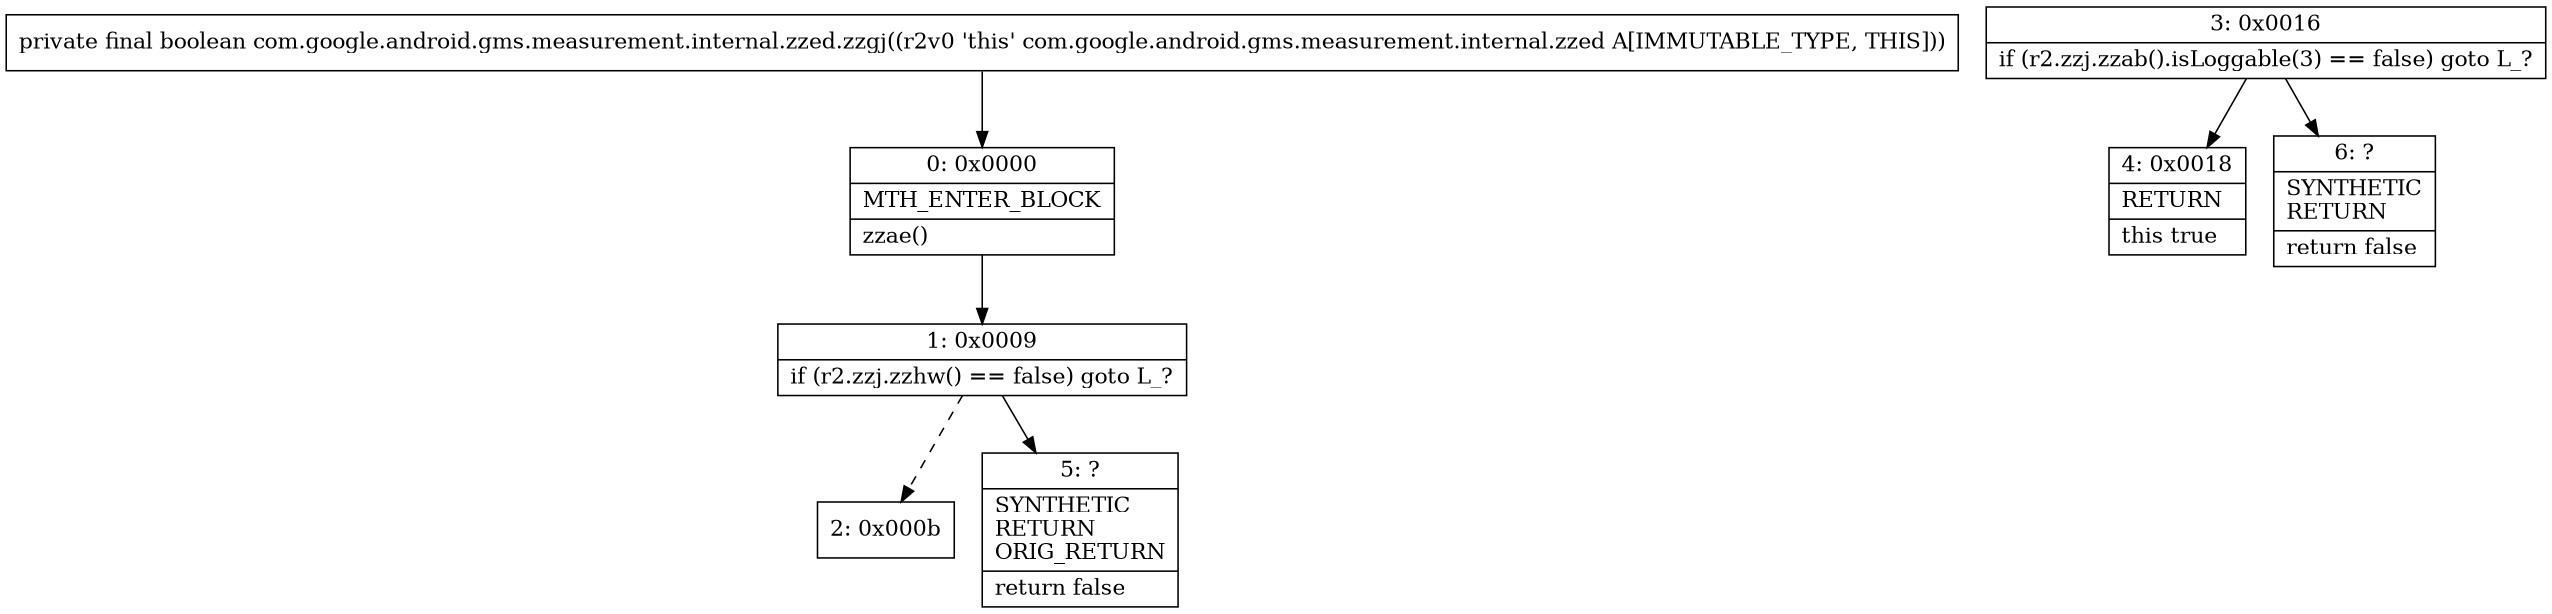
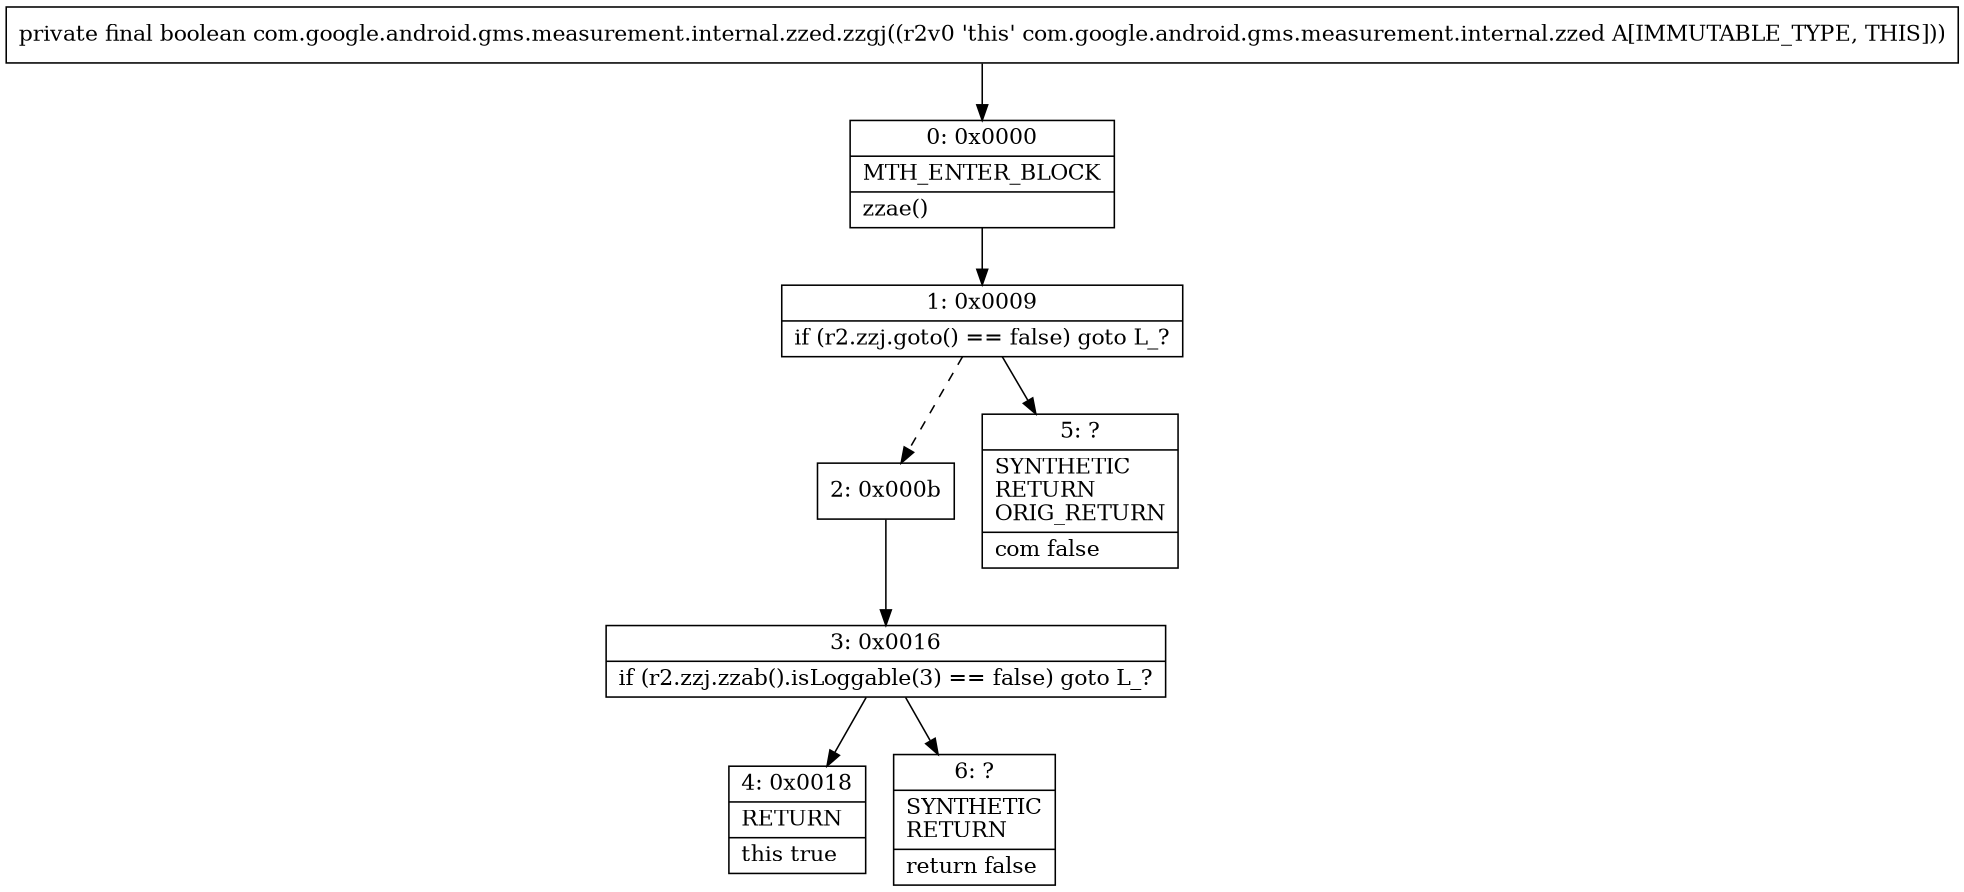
node "1: 0x0009": text "if (r2.zzj.zzhw() == false) goto L_?" -> "if (r2.zzj.goto() == false) goto L_?"
edge "2: 0x000b" -> "3: 0x0016": added
node "5: ?": text "return false" -> "com false"
